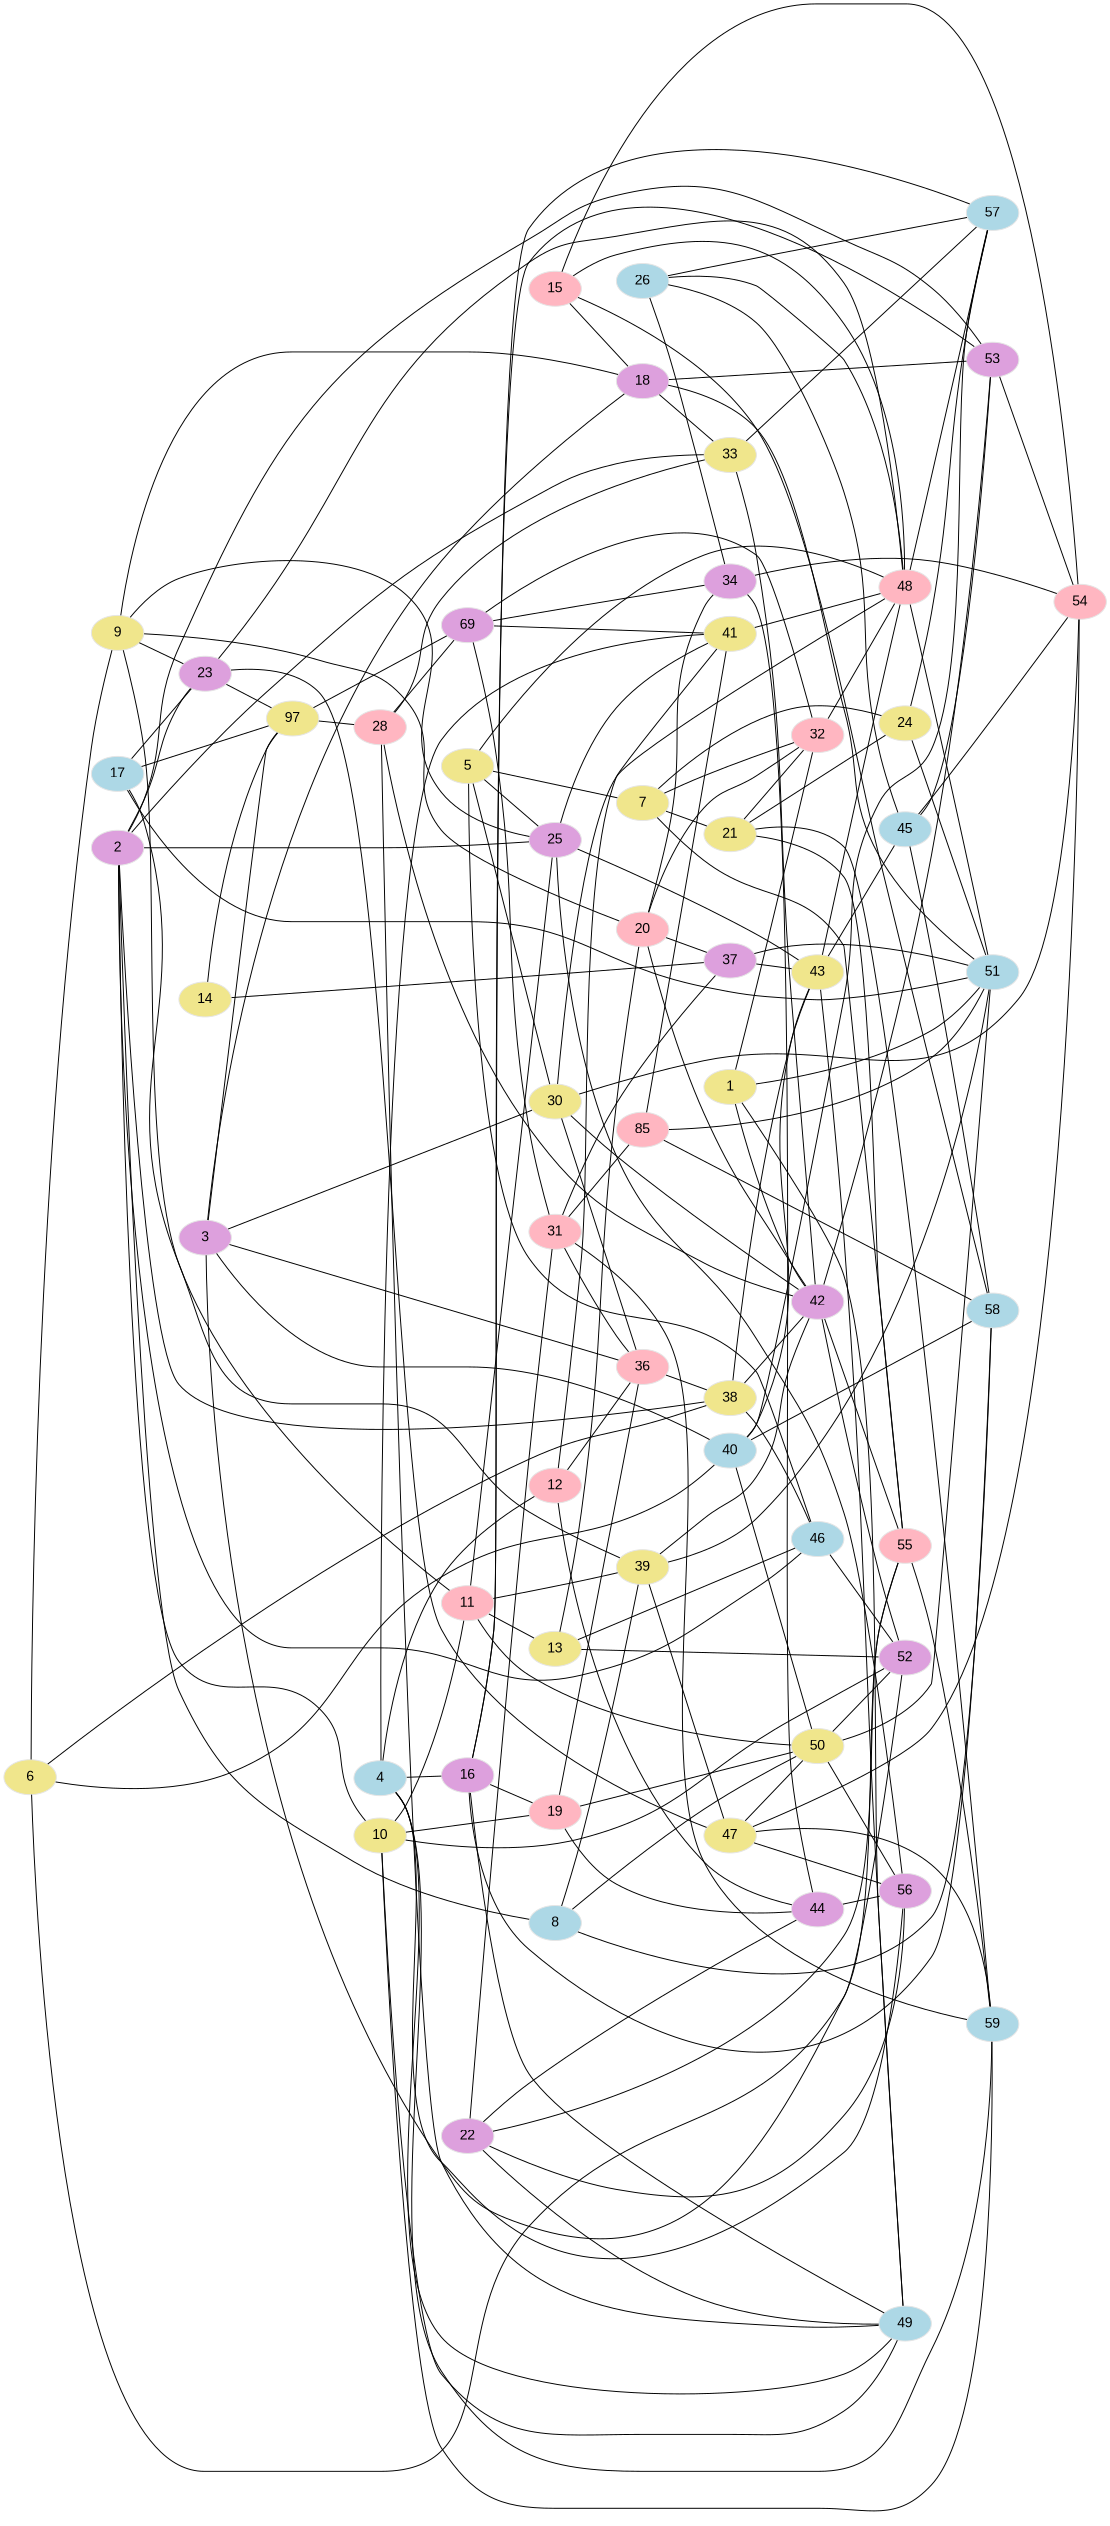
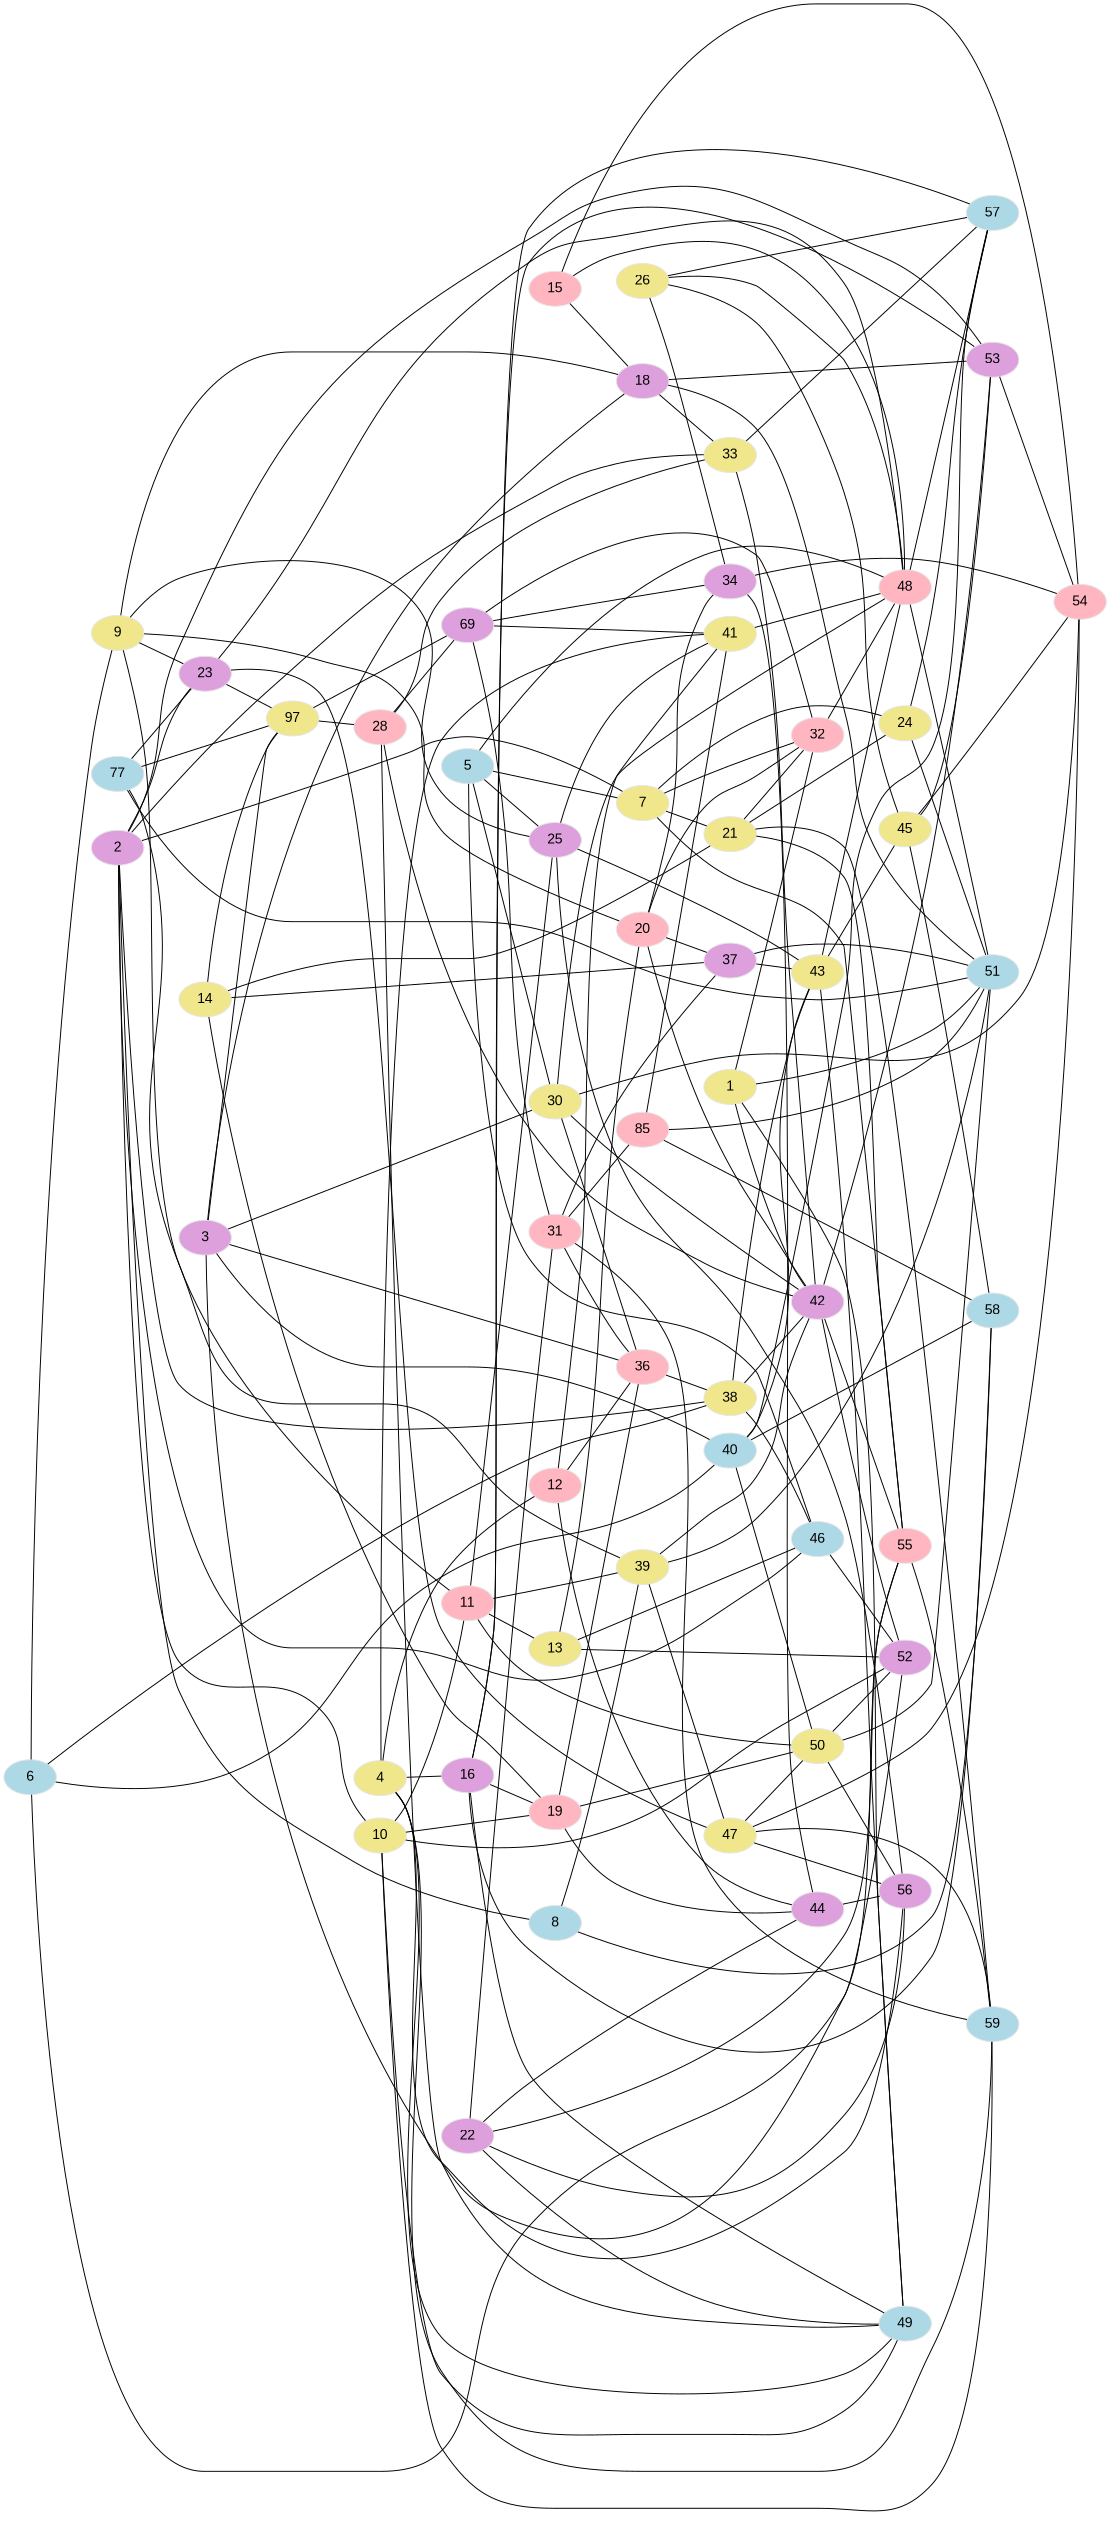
node "26": fillcolor lightblue -> khaki
node "5": fillcolor khaki -> lightblue
node "17": label "17" -> "77"
edge "15" -- "58": removed
node "45": fillcolor lightblue -> khaki
edge "25" -- "2": now "7" -- "2"
edge "21" -- "14": added
edge "14" -- "19": added
node "6": fillcolor khaki -> lightblue
node "4": fillcolor lightblue -> khaki
edge "50" -- "8": removed
